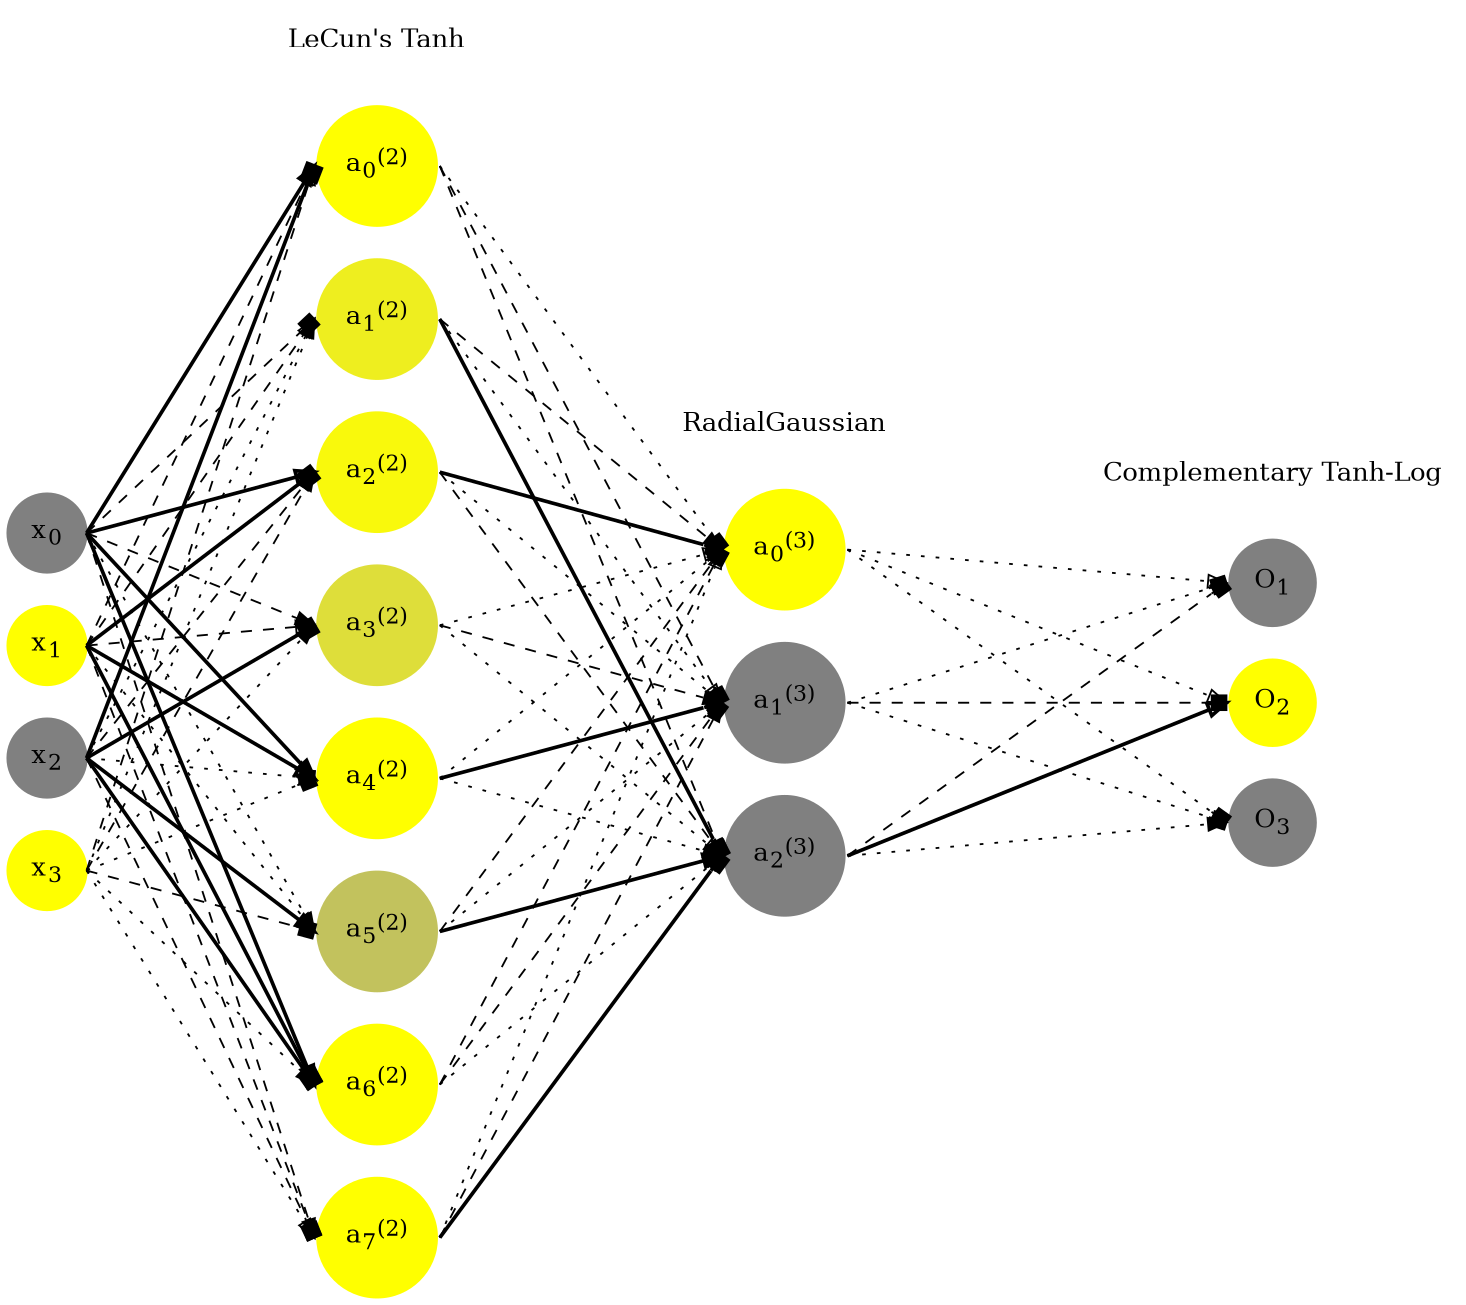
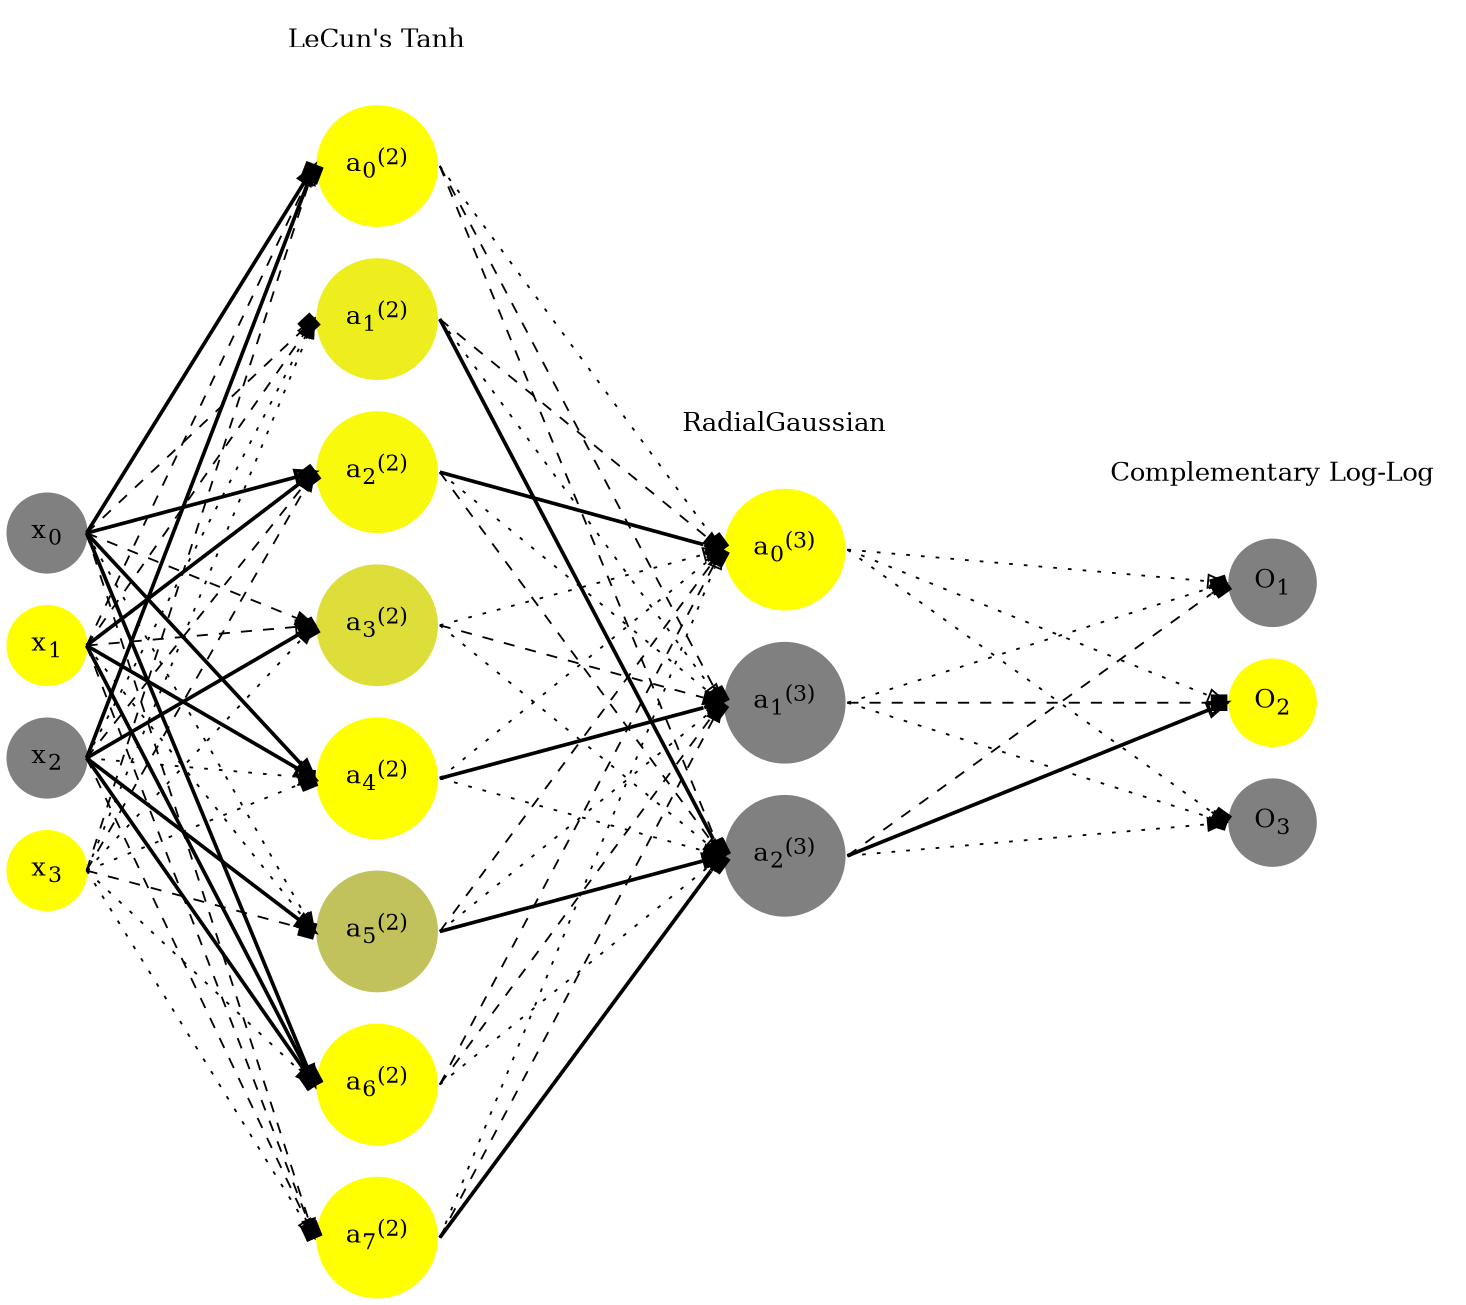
node "Complementary Tanh-Log": label "Complementary Tanh-Log" -> "Complementary Log-Log"
